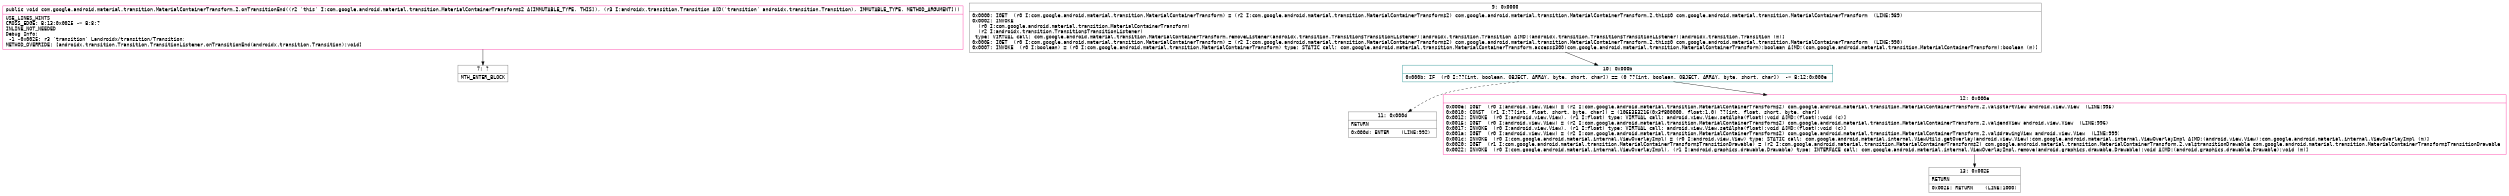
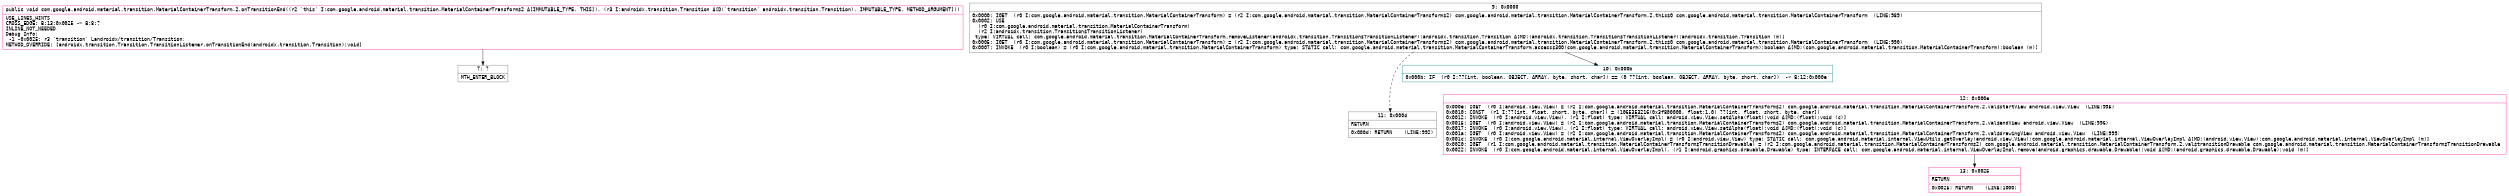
node "9: 0x0000": text "0x0002: INVOKE" -> "0x0002: USE"
edge "10: 0x000b" -> "12: 0x000e": removed
edge "10: 0x000b" -> "11: 0x000d": now "9: 0x0000" -> "11: 0x000d"
node "11: 0x000d": text "0x000d: ENTER    (LINE:992)" -> "0x000d: RETURN    (LINE:992)"
node "13: 0x0025": color gray40 -> deeppink
